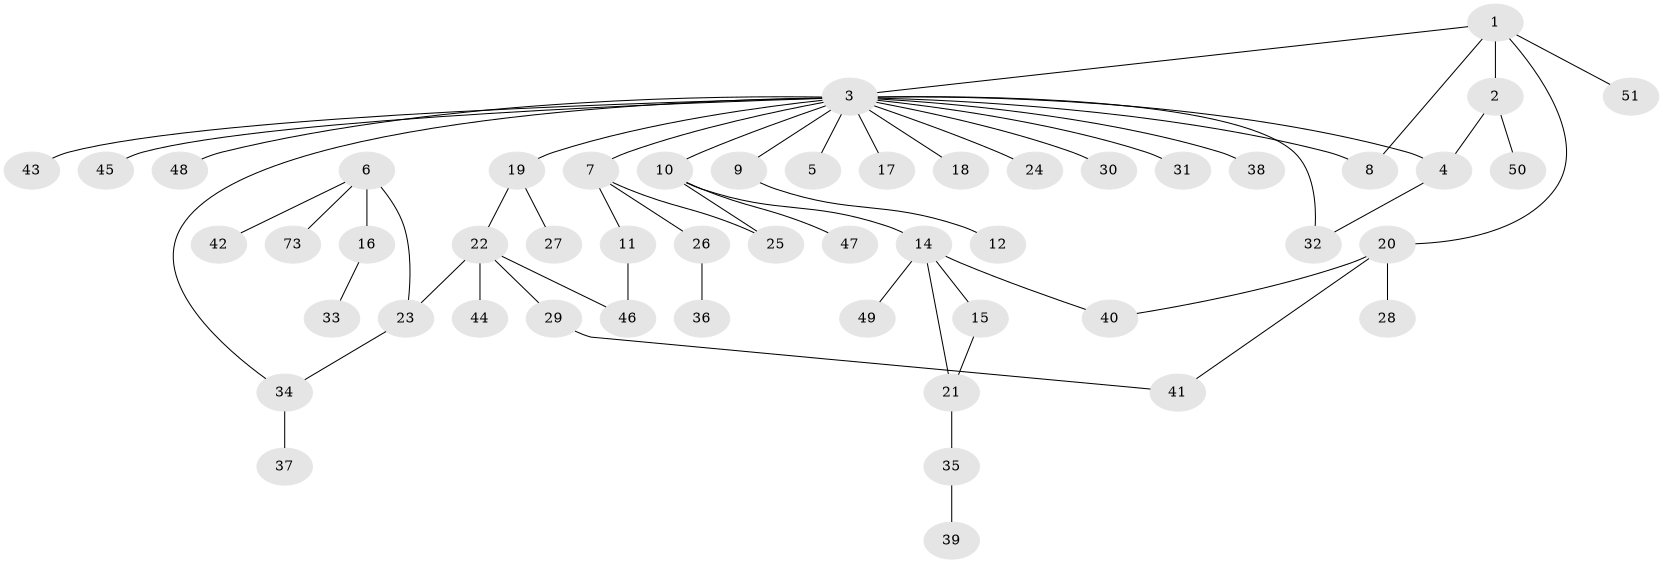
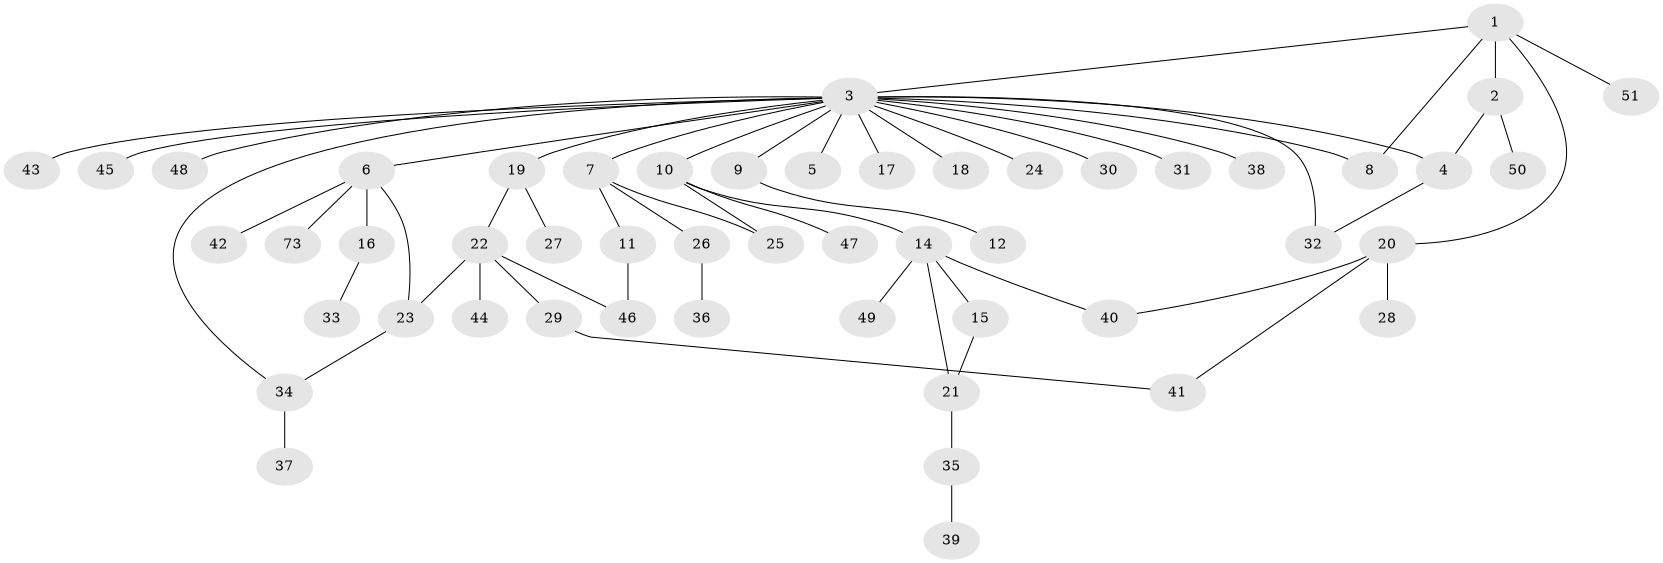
edge "3" -- "6": added
